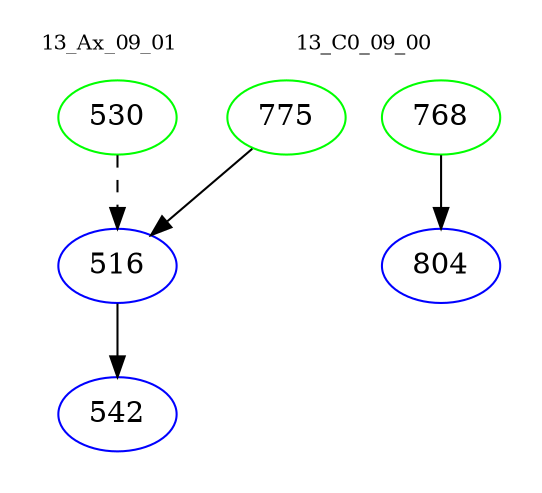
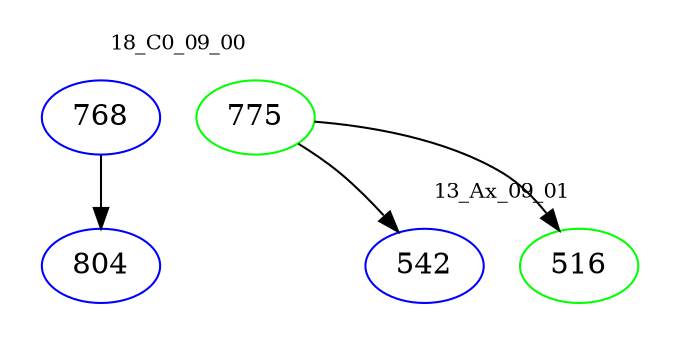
cluster "13_C0_09_00": label "13_C0_09_00" -> "18_C0_09_00"
node "530": removed
node "768": color green -> blue
node "516": color blue -> green
edge "516" -> "542": now "775" -> "542"
